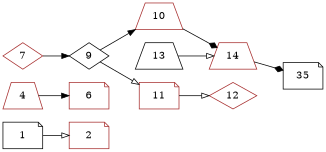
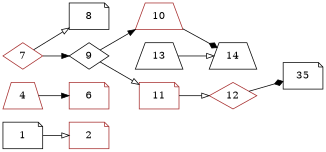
node "8": added
node "14": color brown -> black
edge "14" -> "35": now "12" -> "35"
